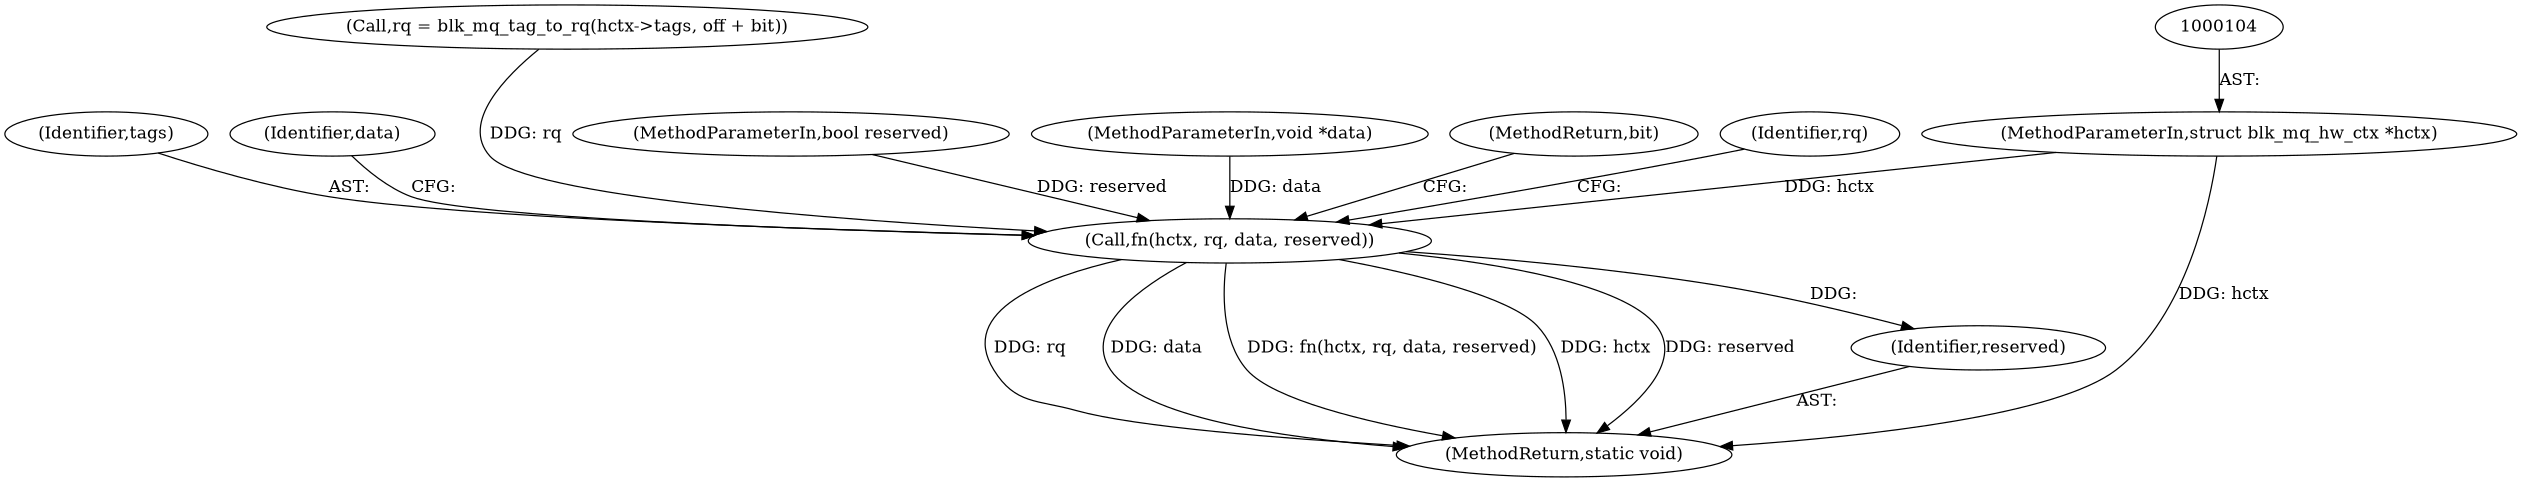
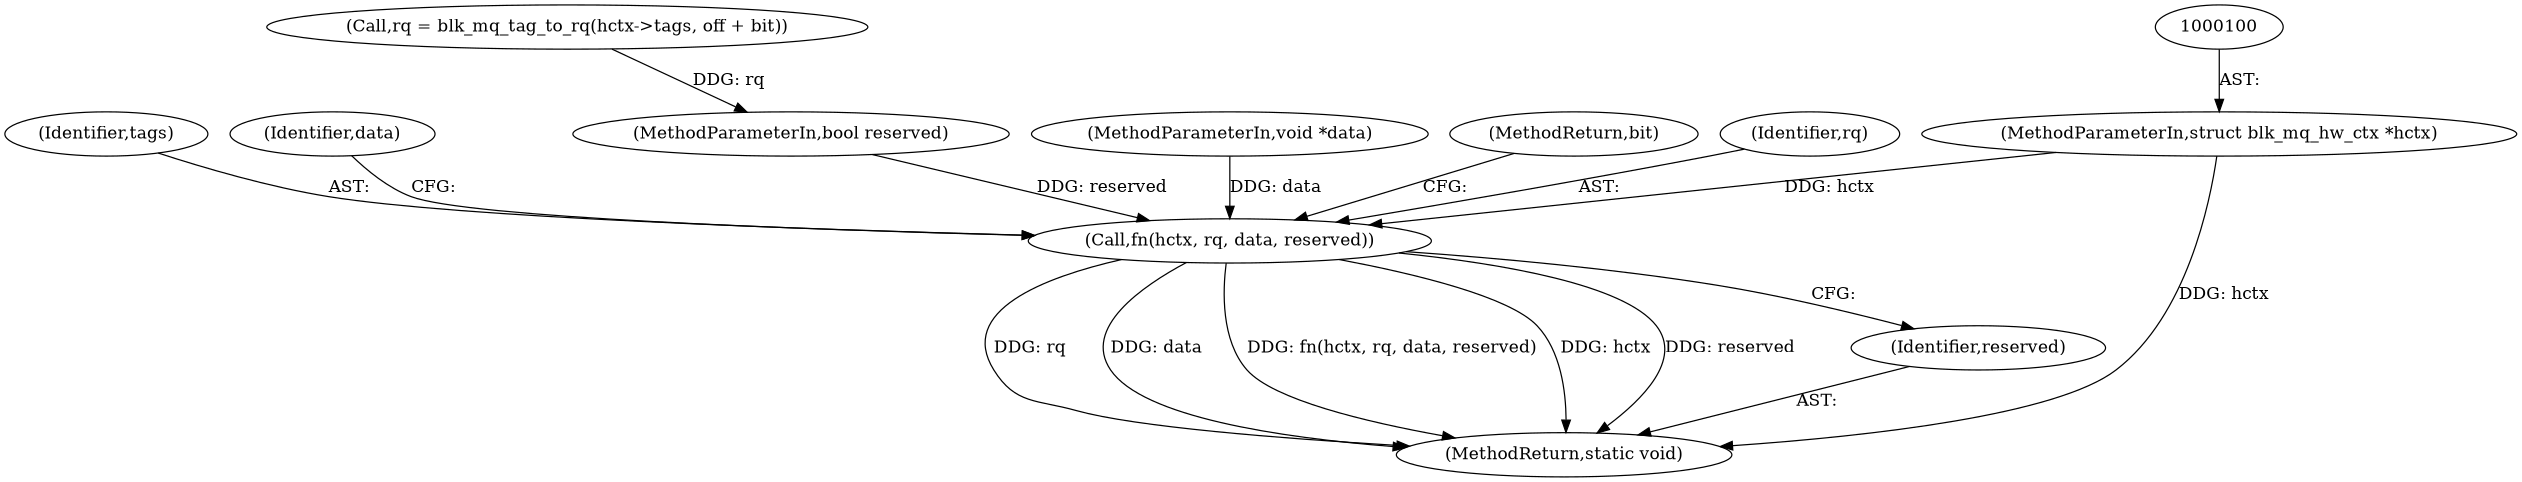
node "1000104": label "1000104" -> "1000100"
edge "(Identifier,rq)" -> "(Call,fn(hctx, rq, data, reserved))": label "CFG: " -> "AST: "
edge "(Call,rq = blk_mq_tag_to_rq(hctx->tags, off + bit))" -> "(Call,fn(hctx, rq, data, reserved))": now "(Call,rq = blk_mq_tag_to_rq(hctx->tags, off + bit))" -> "(MethodParameterIn,bool reserved)"
edge "(Call,fn(hctx, rq, data, reserved))" -> "(Identifier,reserved)": label "DDG: " -> "CFG: "
